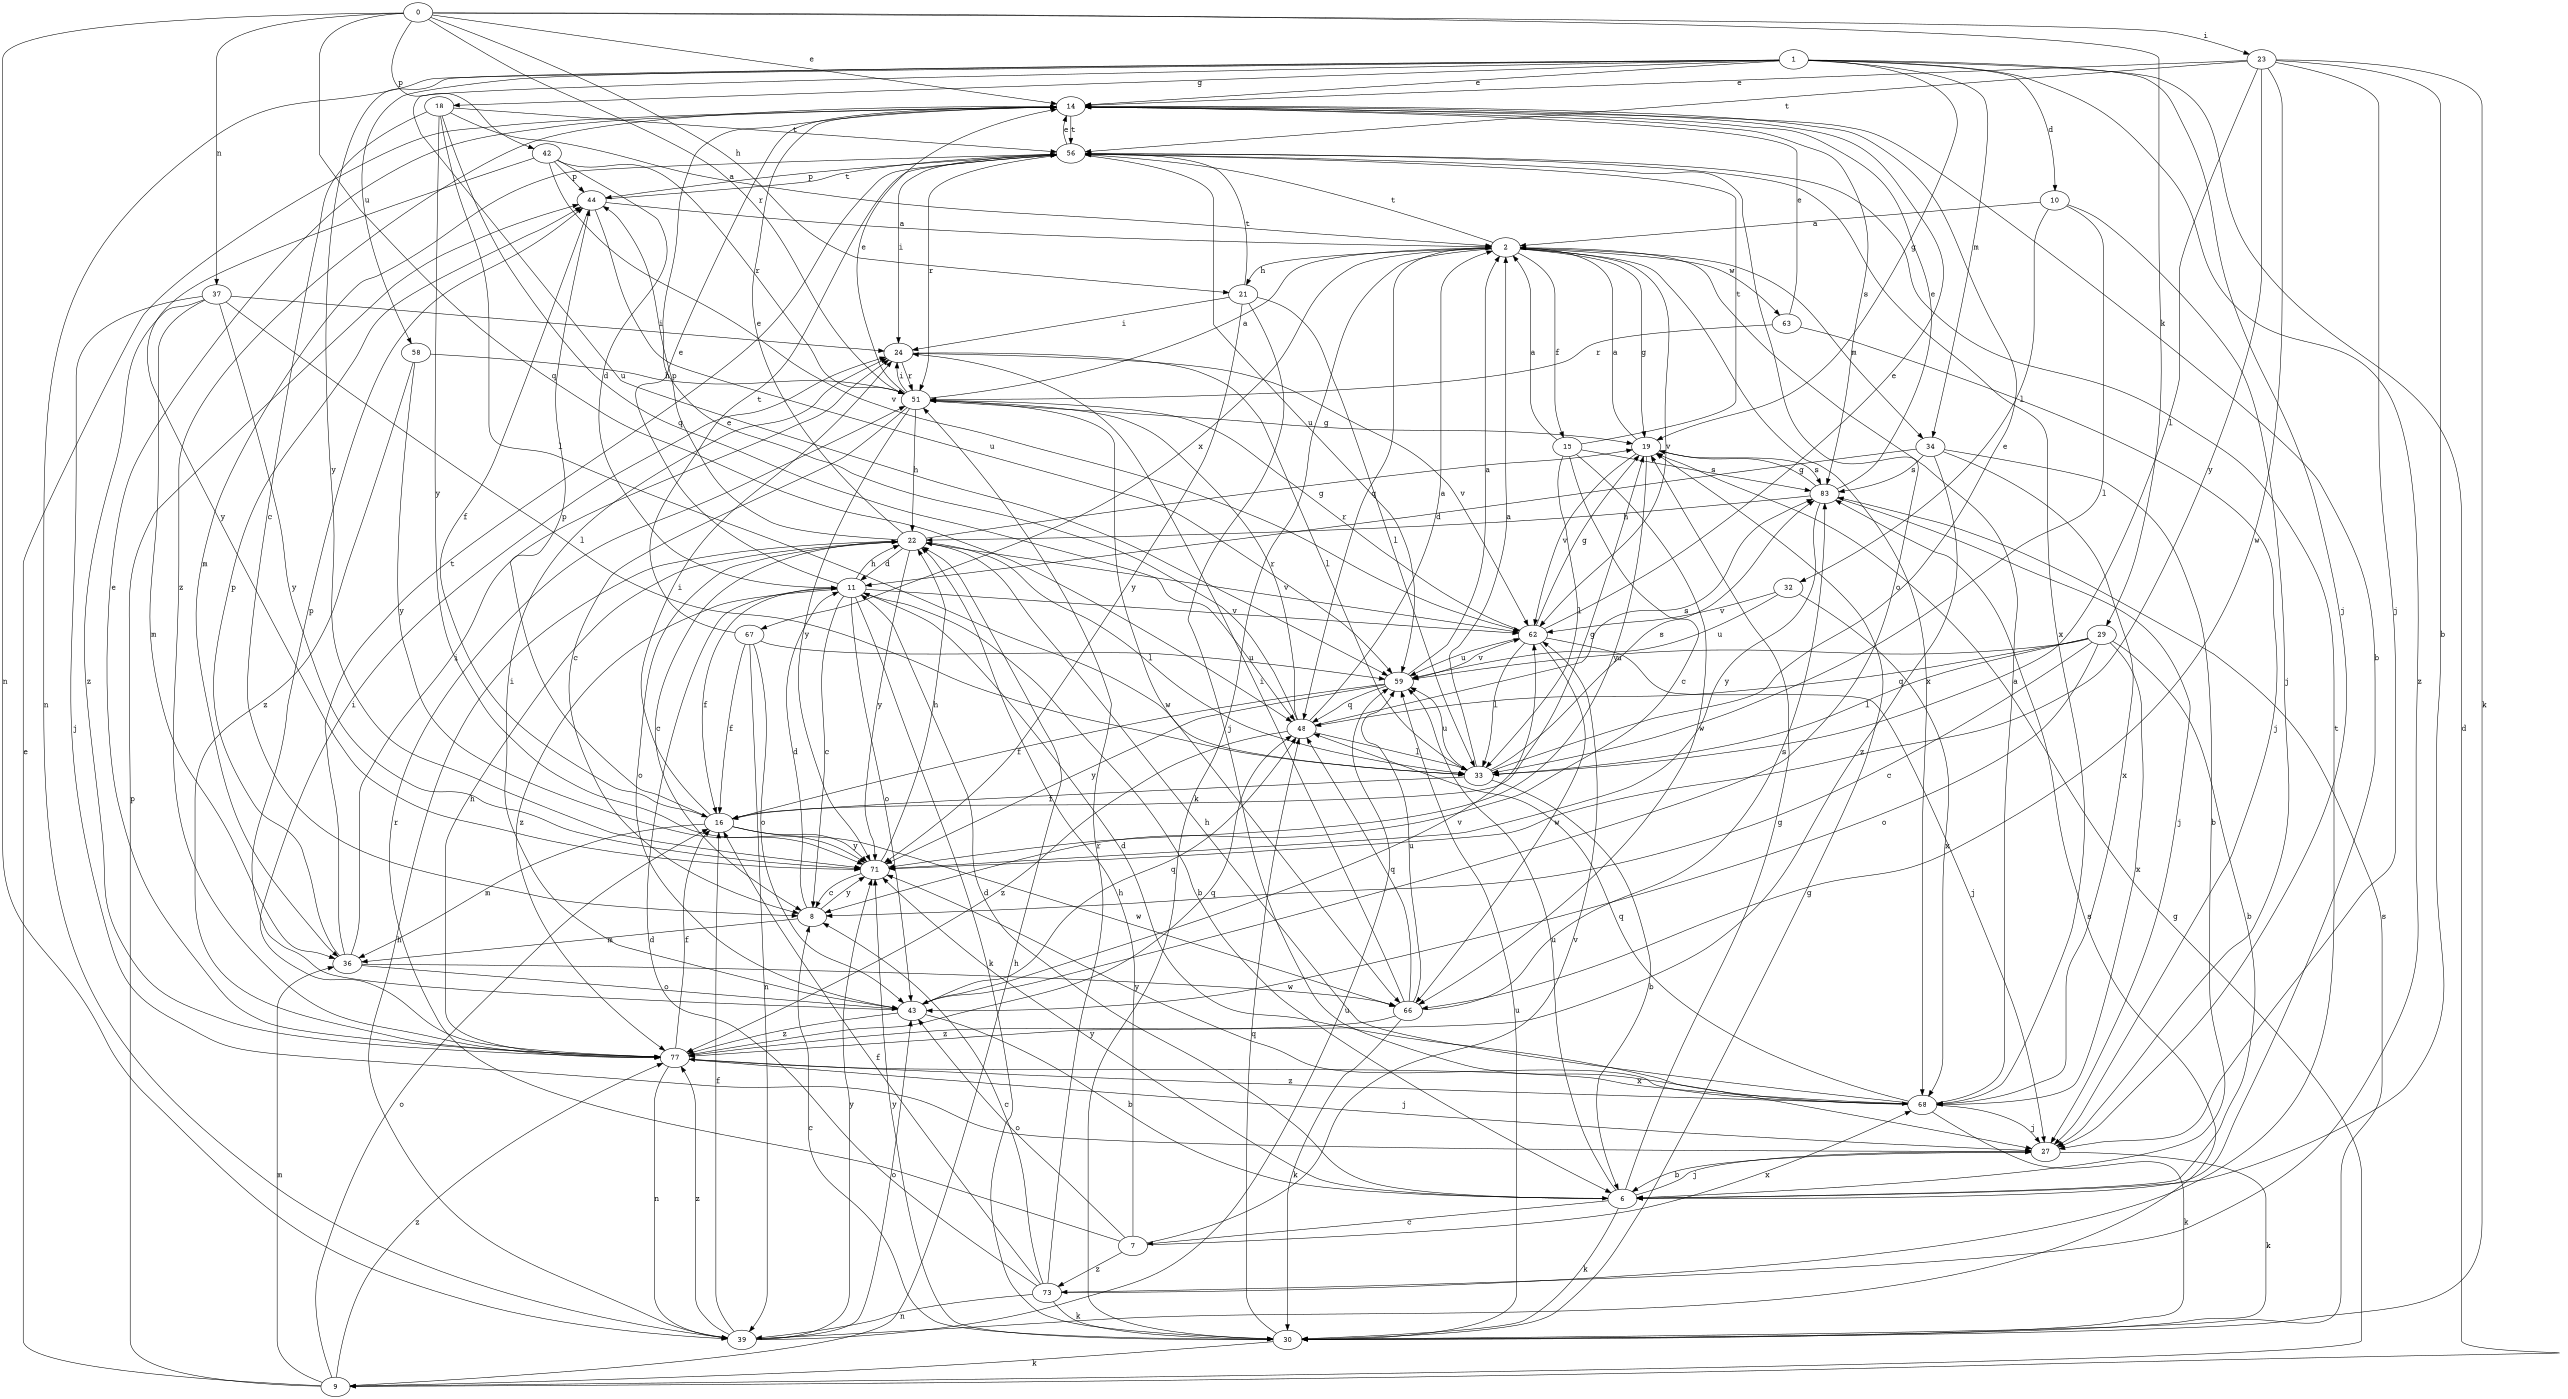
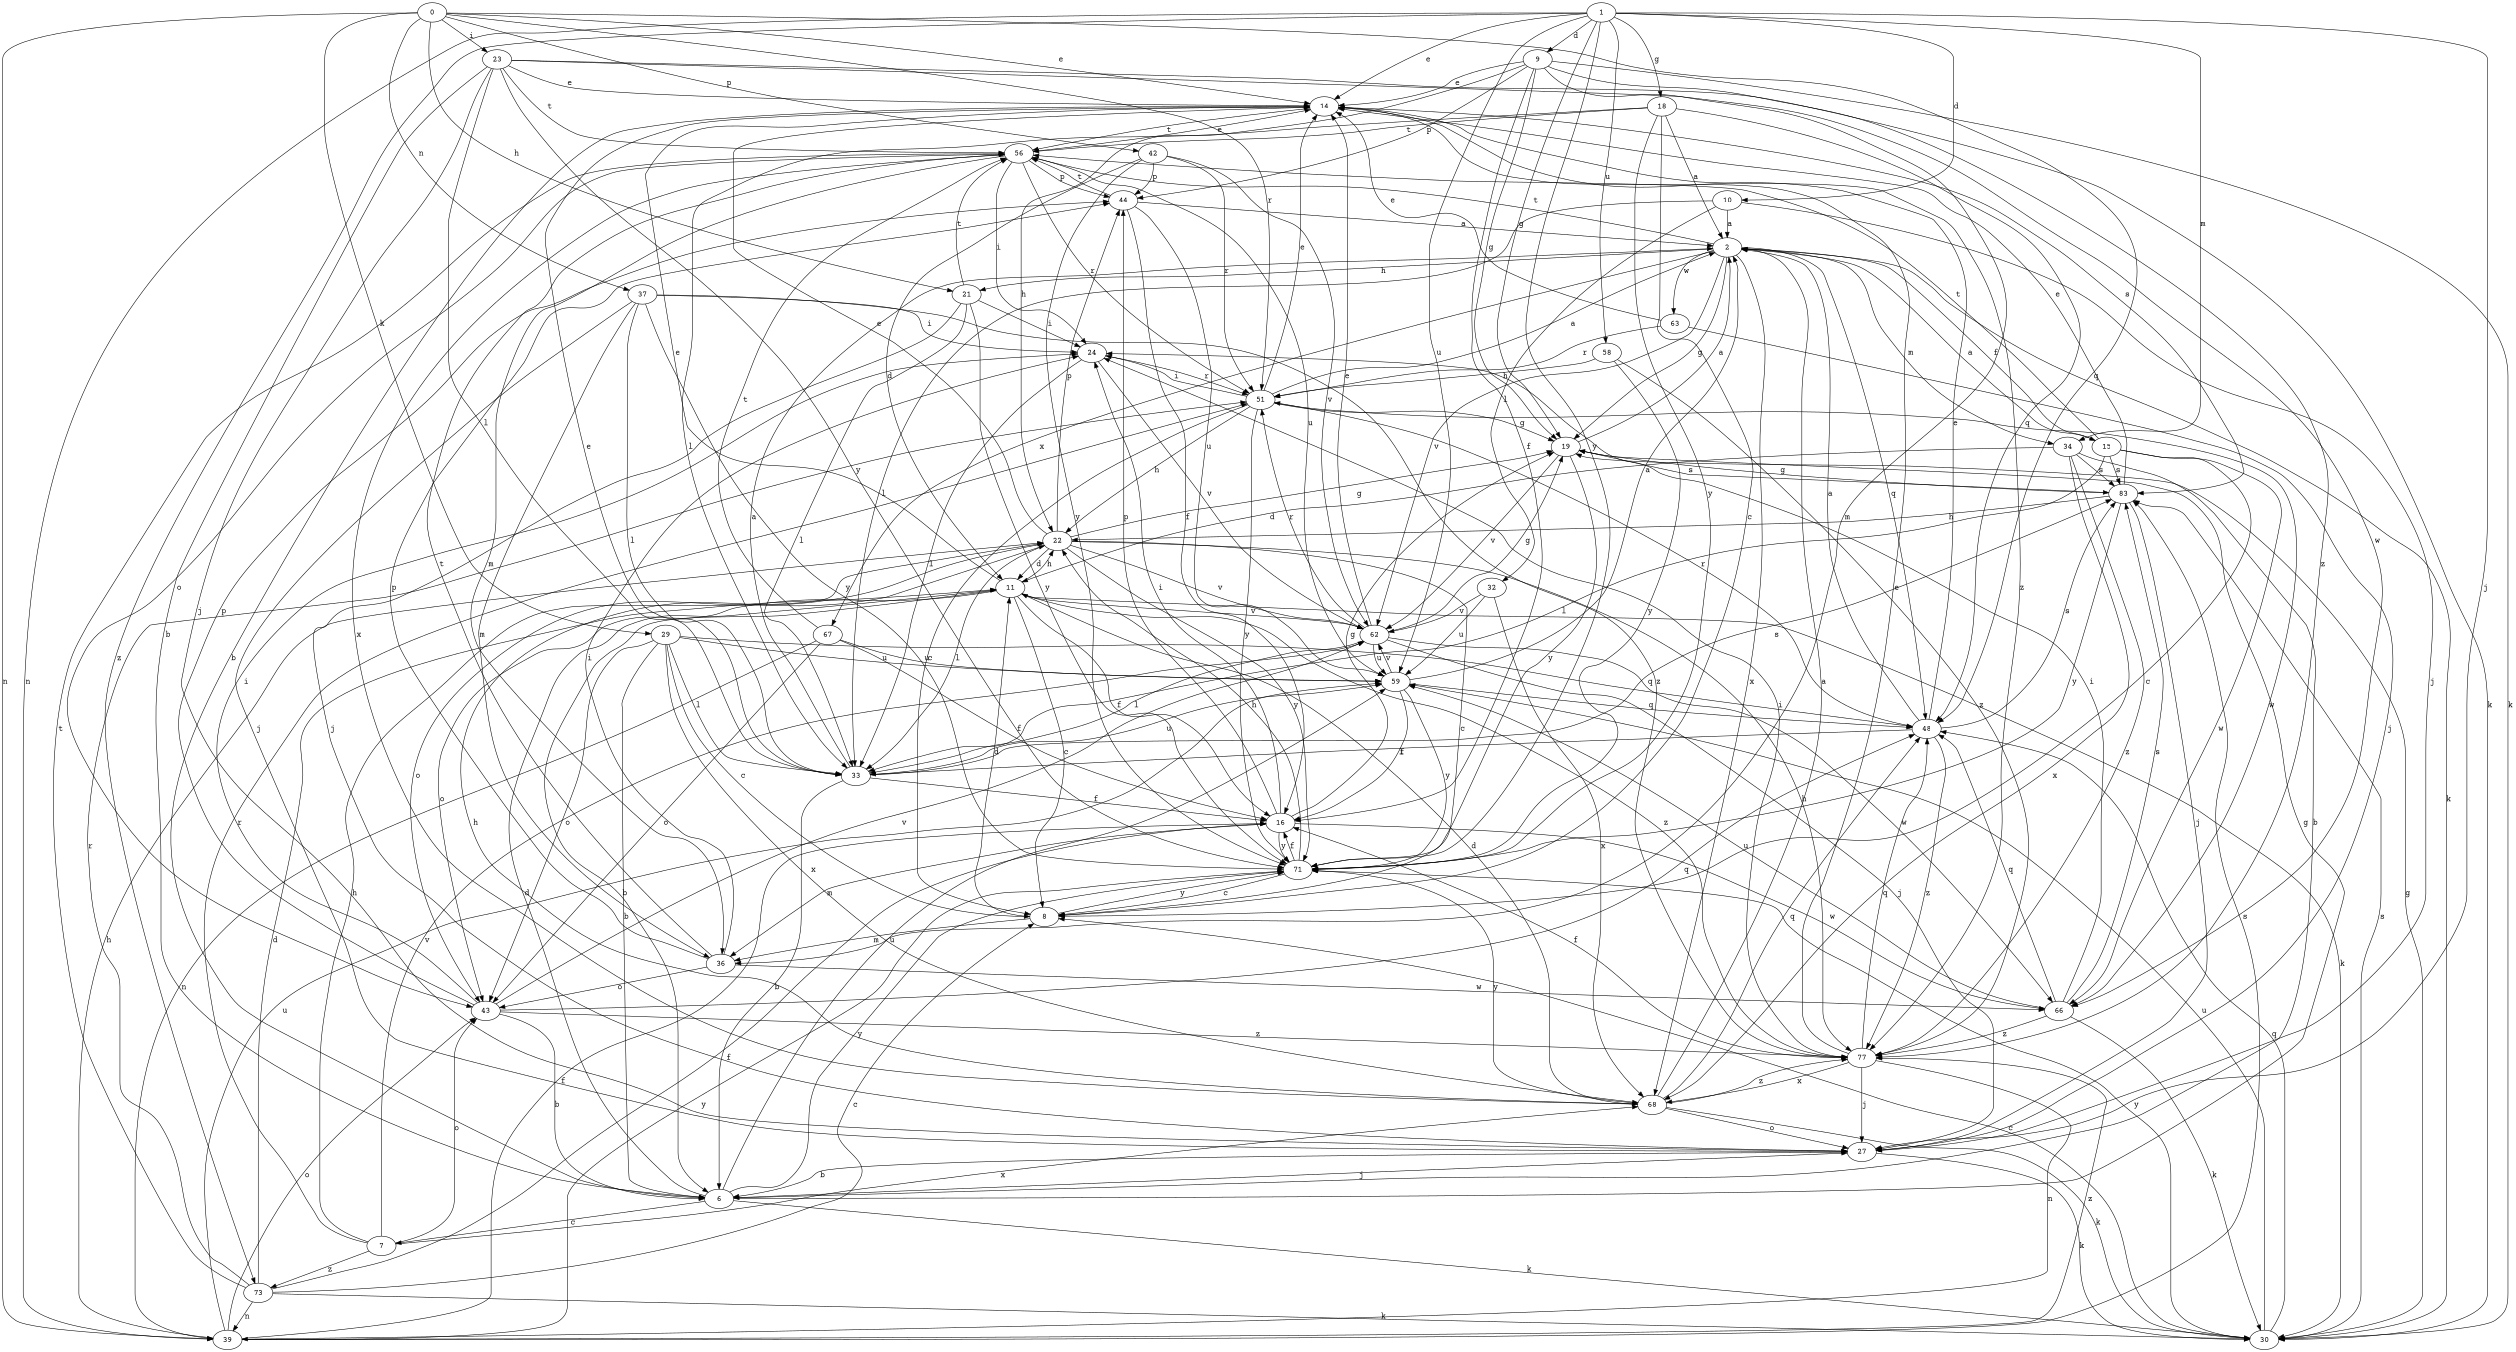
edge "77" -> "22": reversed
edge "71" -> "16": added, label "f"
edge "9" -> "16": label "o" -> "f"
edge "68" -> "27": label "j" -> "o"
edge "30" -> "9": reversed
